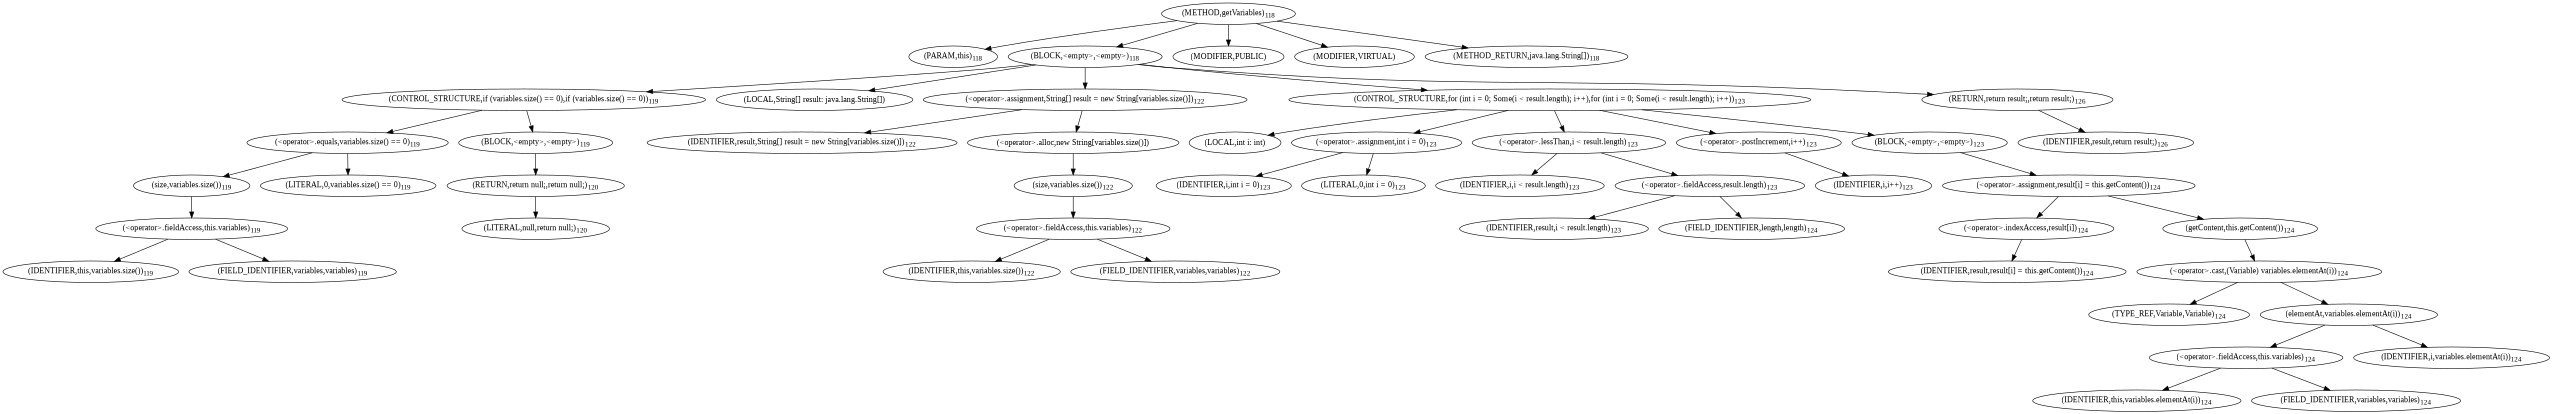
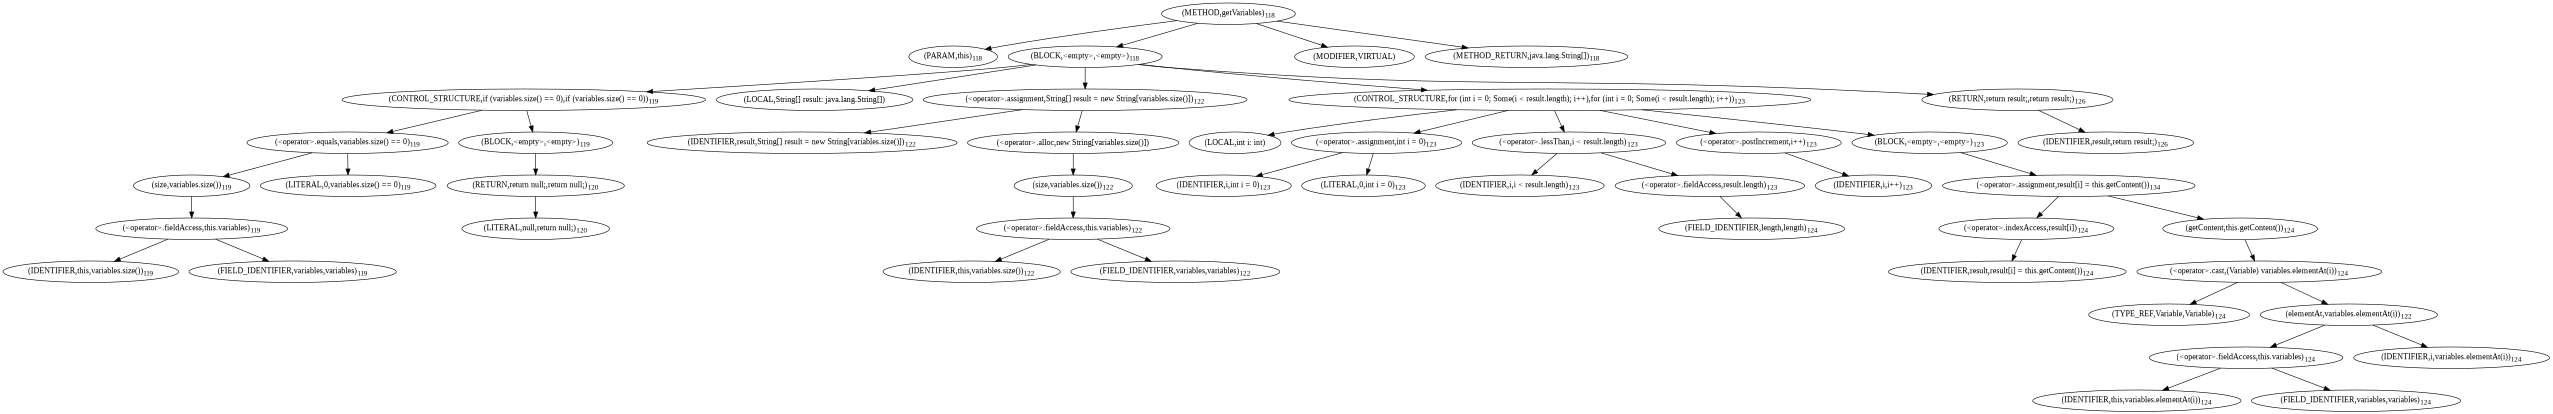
node "(MODIFIER,PUBLIC)": removed
node "(<operator>.assignment,result[i] = this.getContent())": text "124" -> "134"
node "(IDENTIFIER,result,i < result.length)": removed
node "(elementAt,variables.elementAt(i))": text "124" -> "122"
